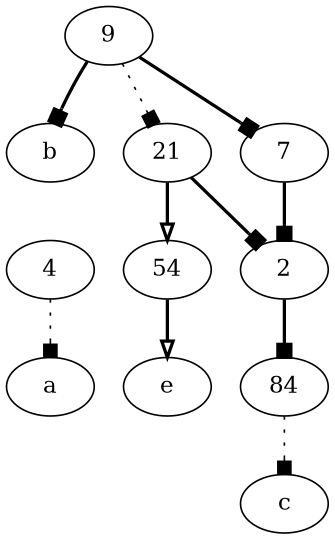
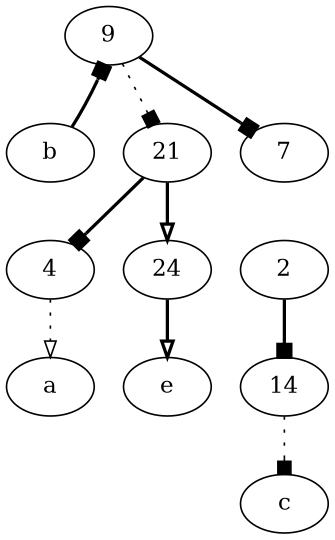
edge "9" -> "b": reversed
edge "7" -> "2": removed
edge "21" -> "2": now "21" -> "4"
node "54": label "54" -> "24"
edge "4" -> "a": arrowhead box -> onormal
node "84": label "84" -> "14"
